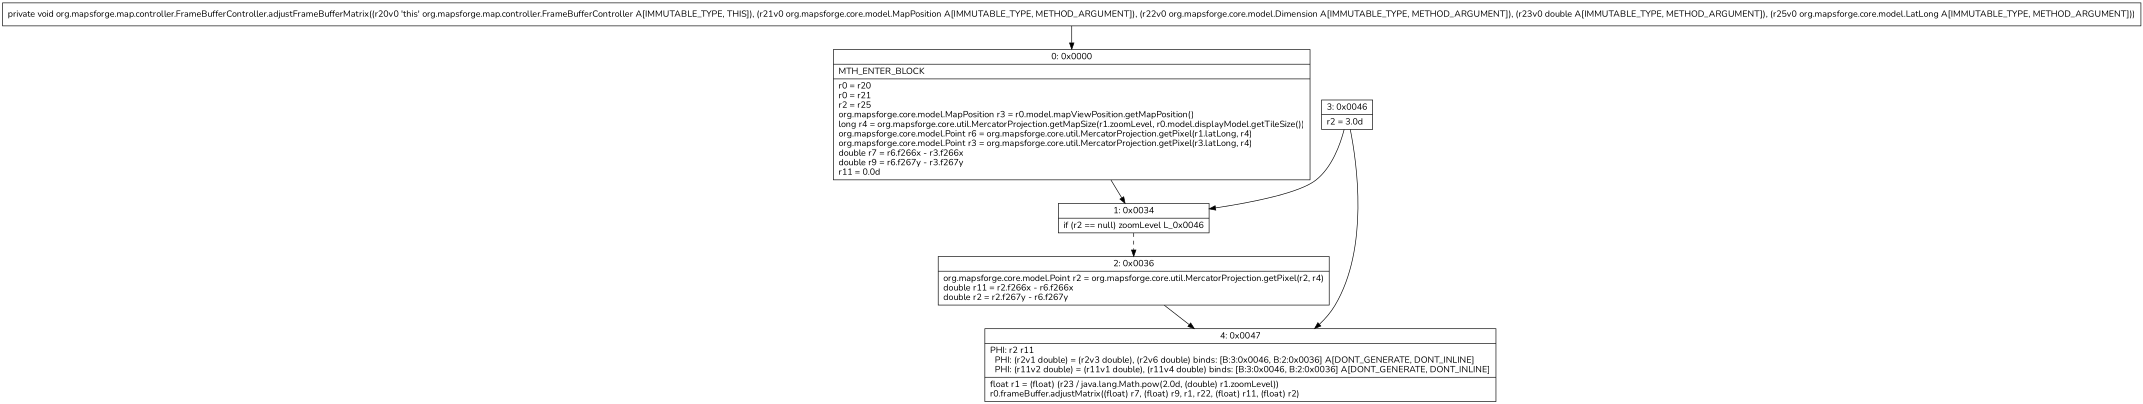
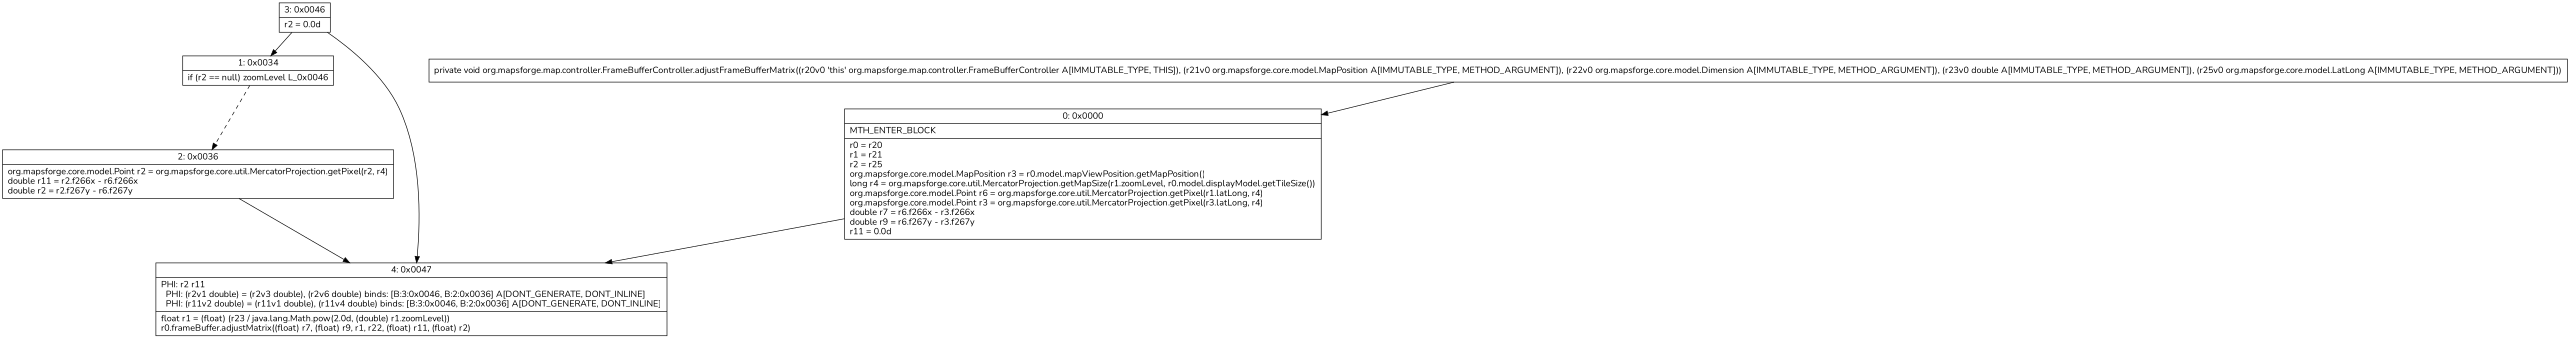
node "0: 0x0000": text "r0 = r21" -> "r1 = r21"
node "3: 0x0046": text "r2 = 3.0d" -> "r2 = 0.0d"
edge "0: 0x0000" -> "1: 0x0034": now "0: 0x0000" -> "4: 0x0047"
